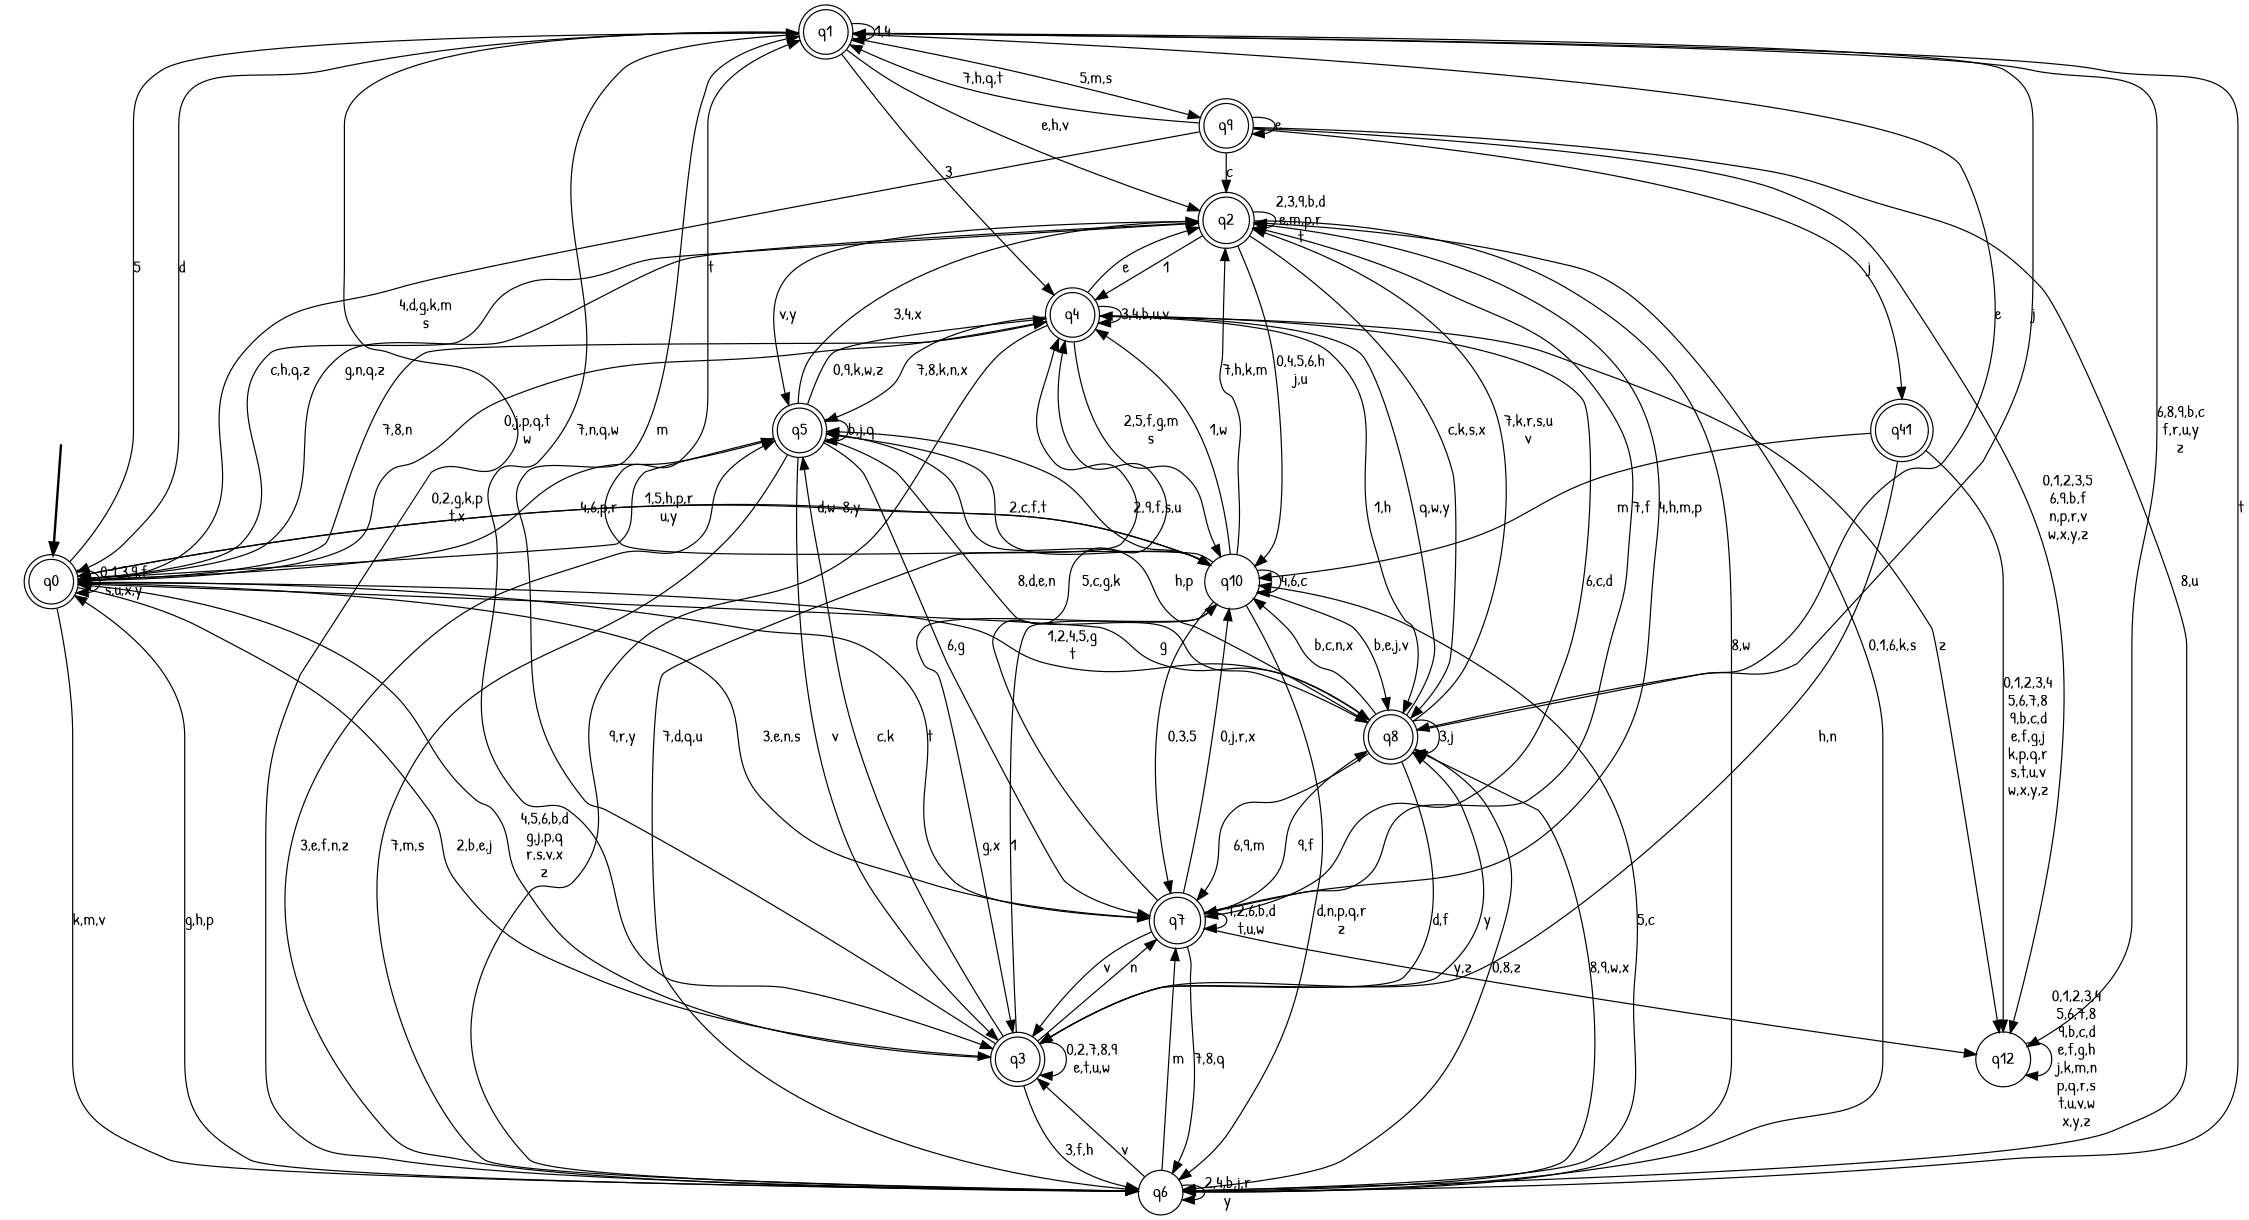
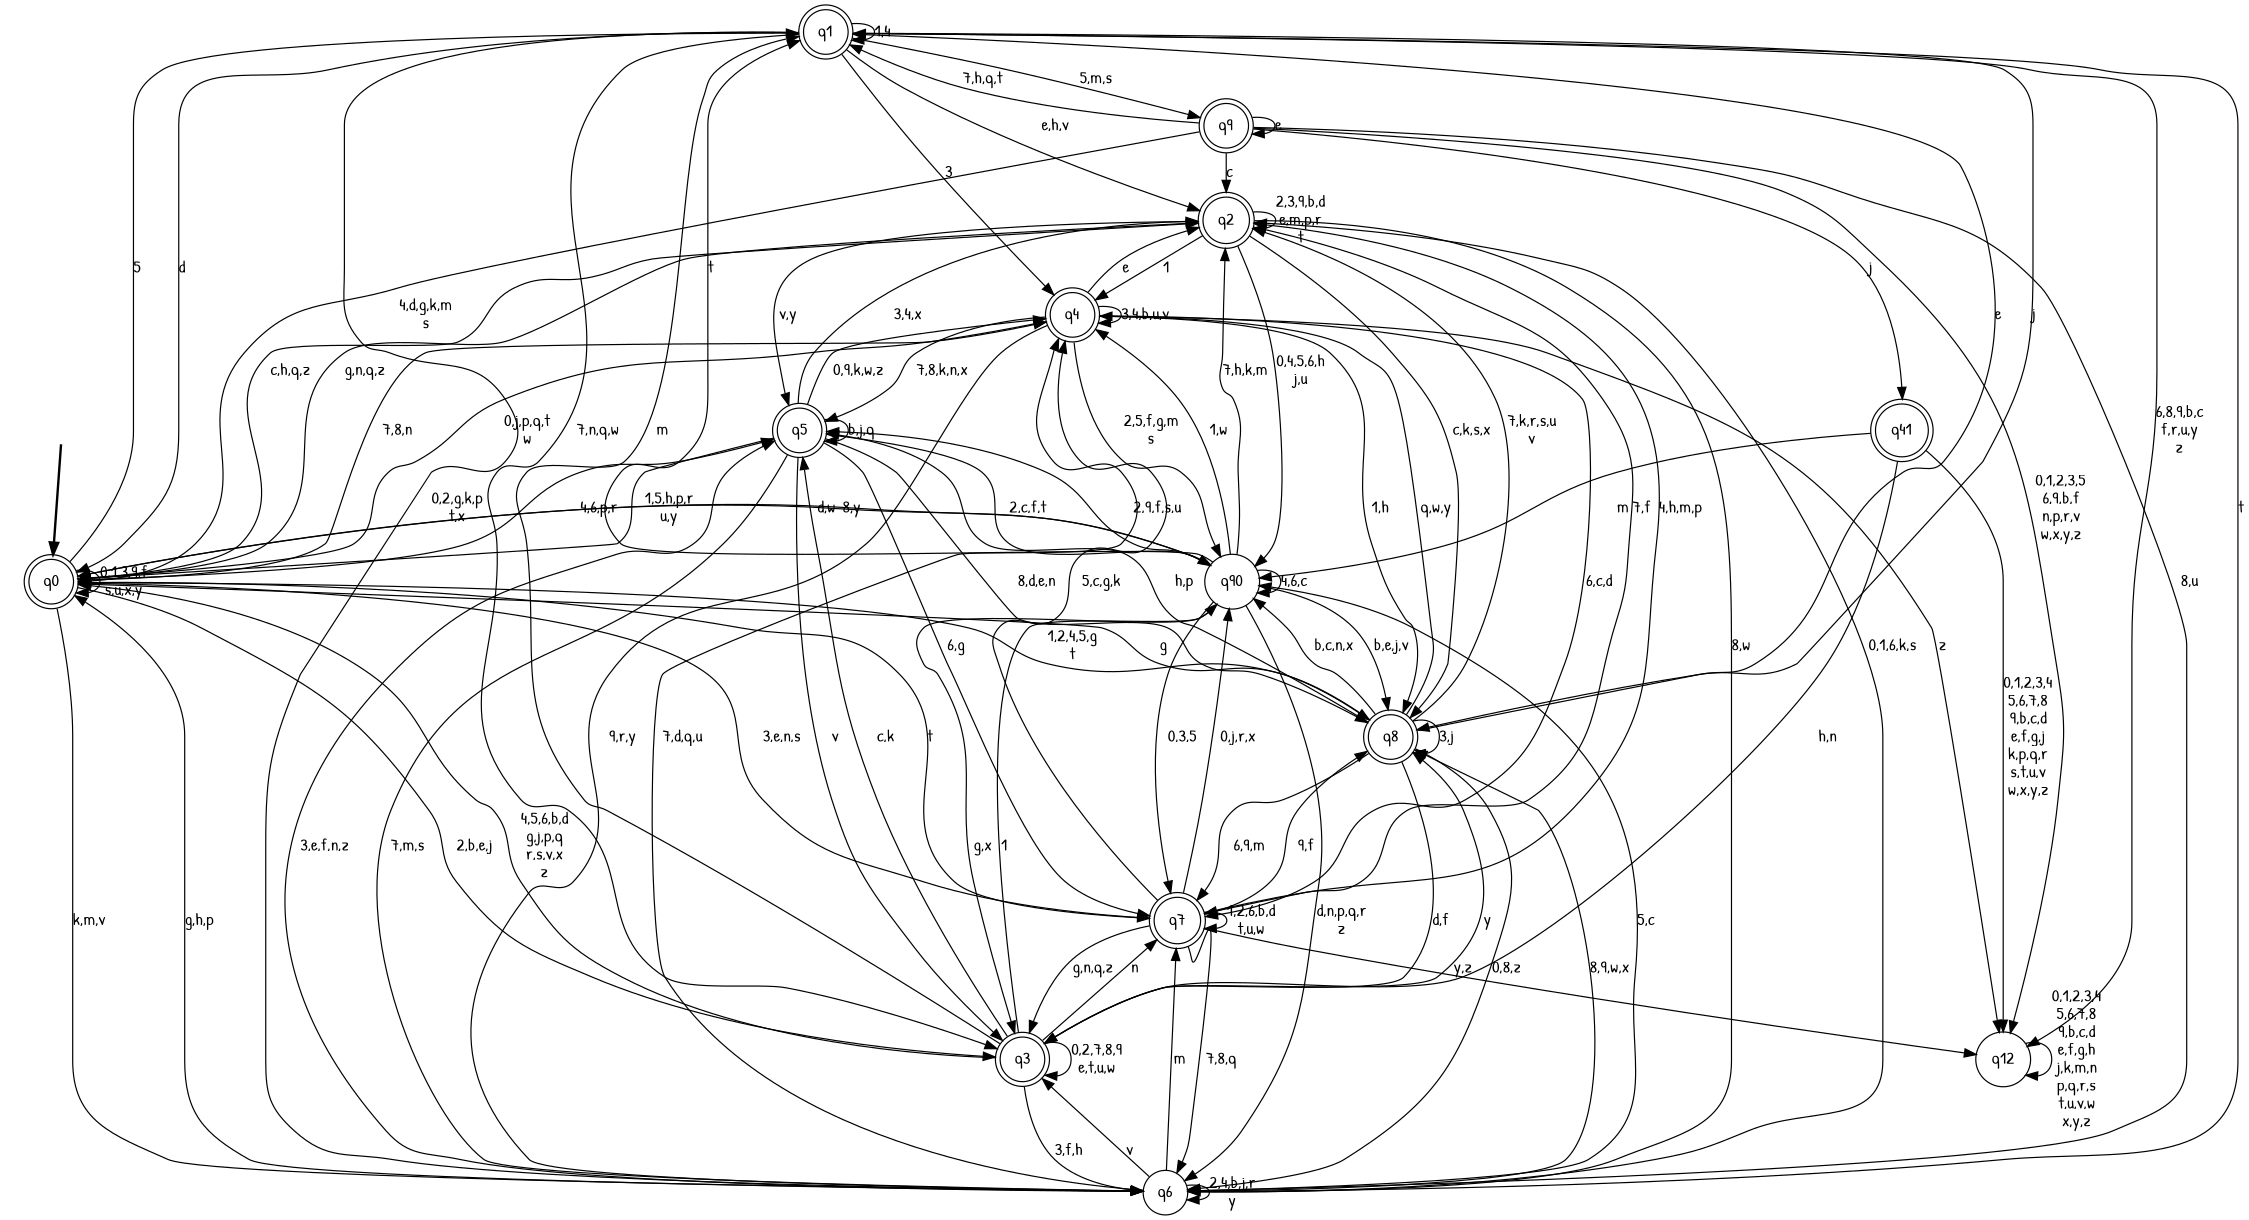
node "q10": label "q10" -> "q90"
edge "q7" -> "q3": label "v" -> "g,n,q,z"
